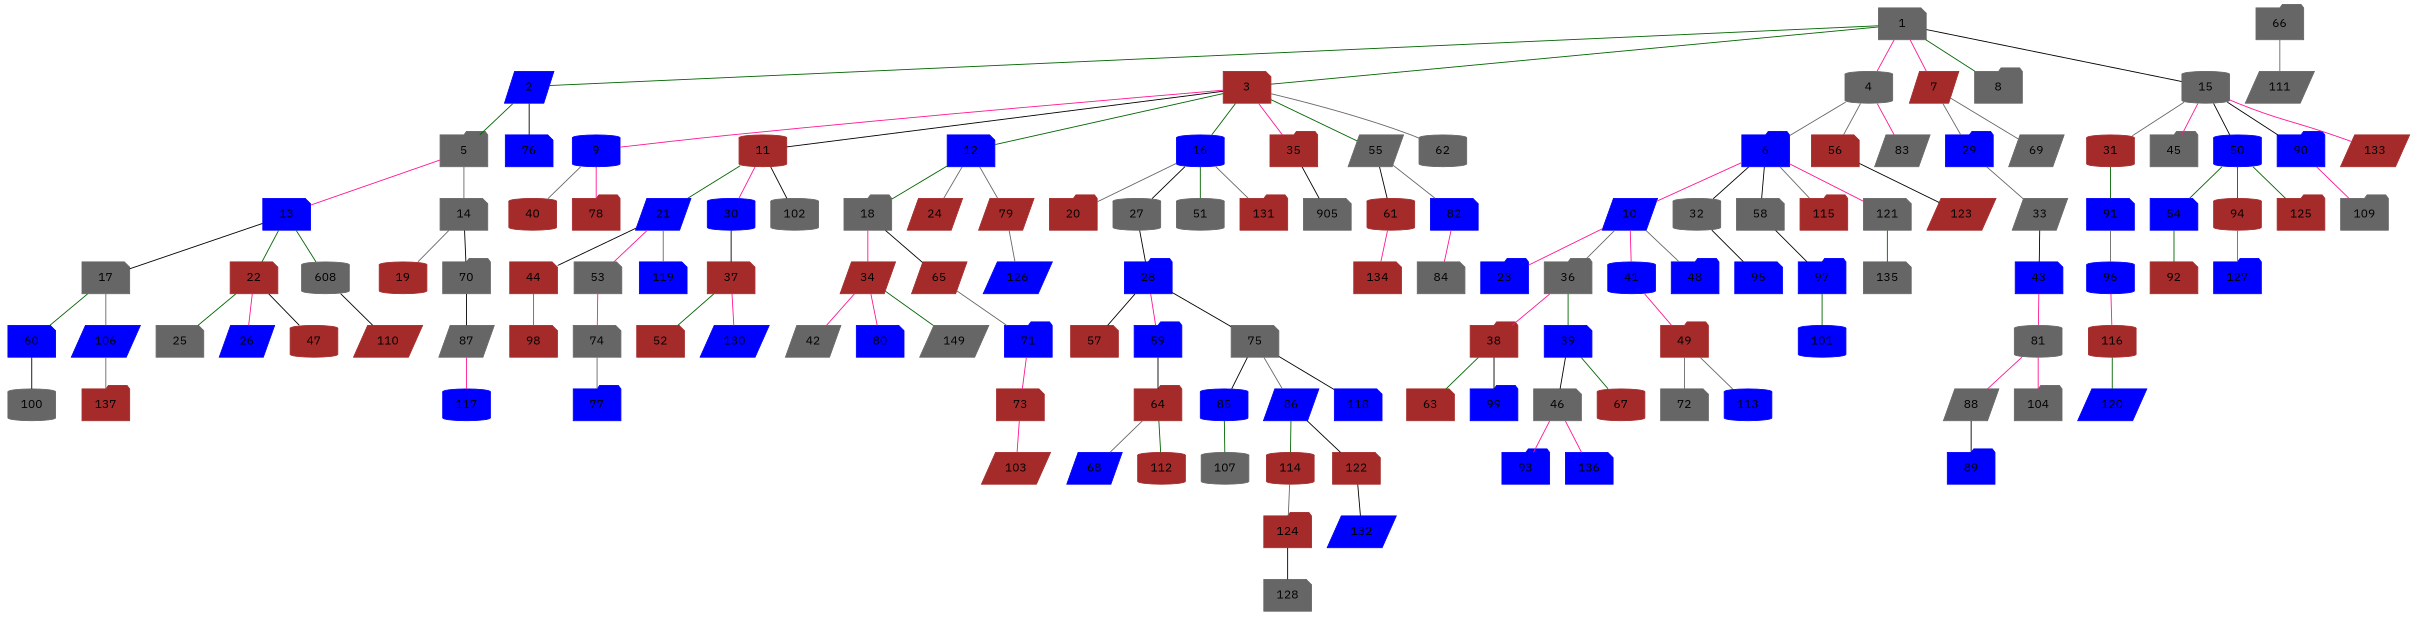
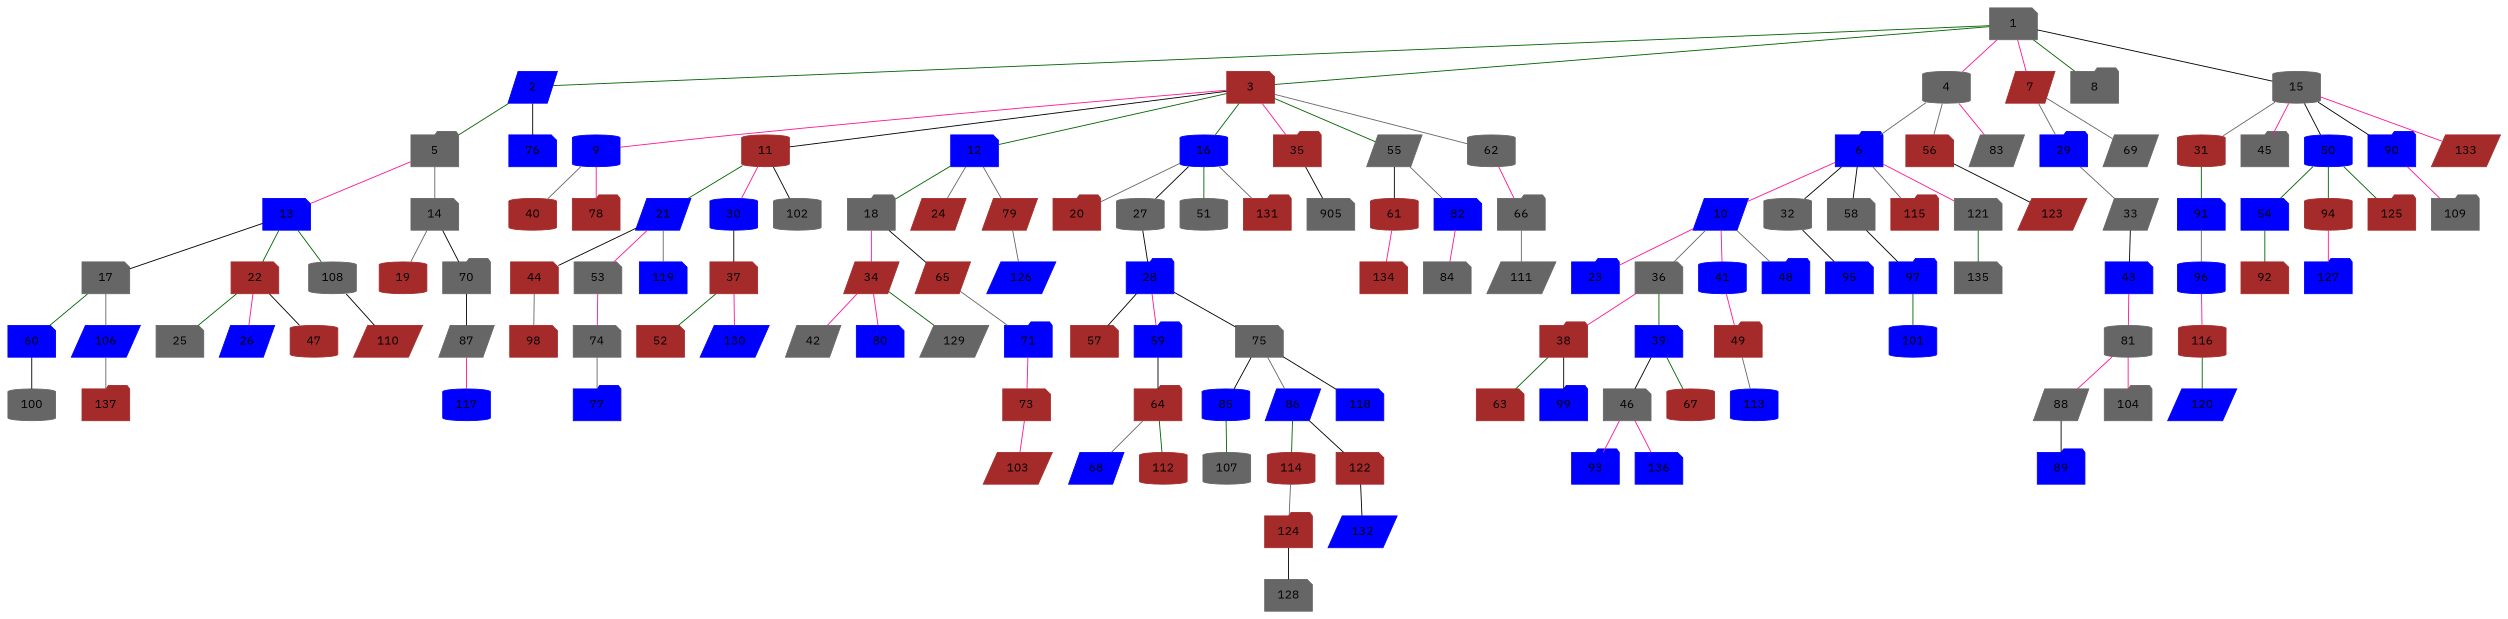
edge "62" -- "66": added
node "608": label "608" -> "108"
node "36": shape folder -> note
node "149": label "149" -> "129"
node "72": removed
